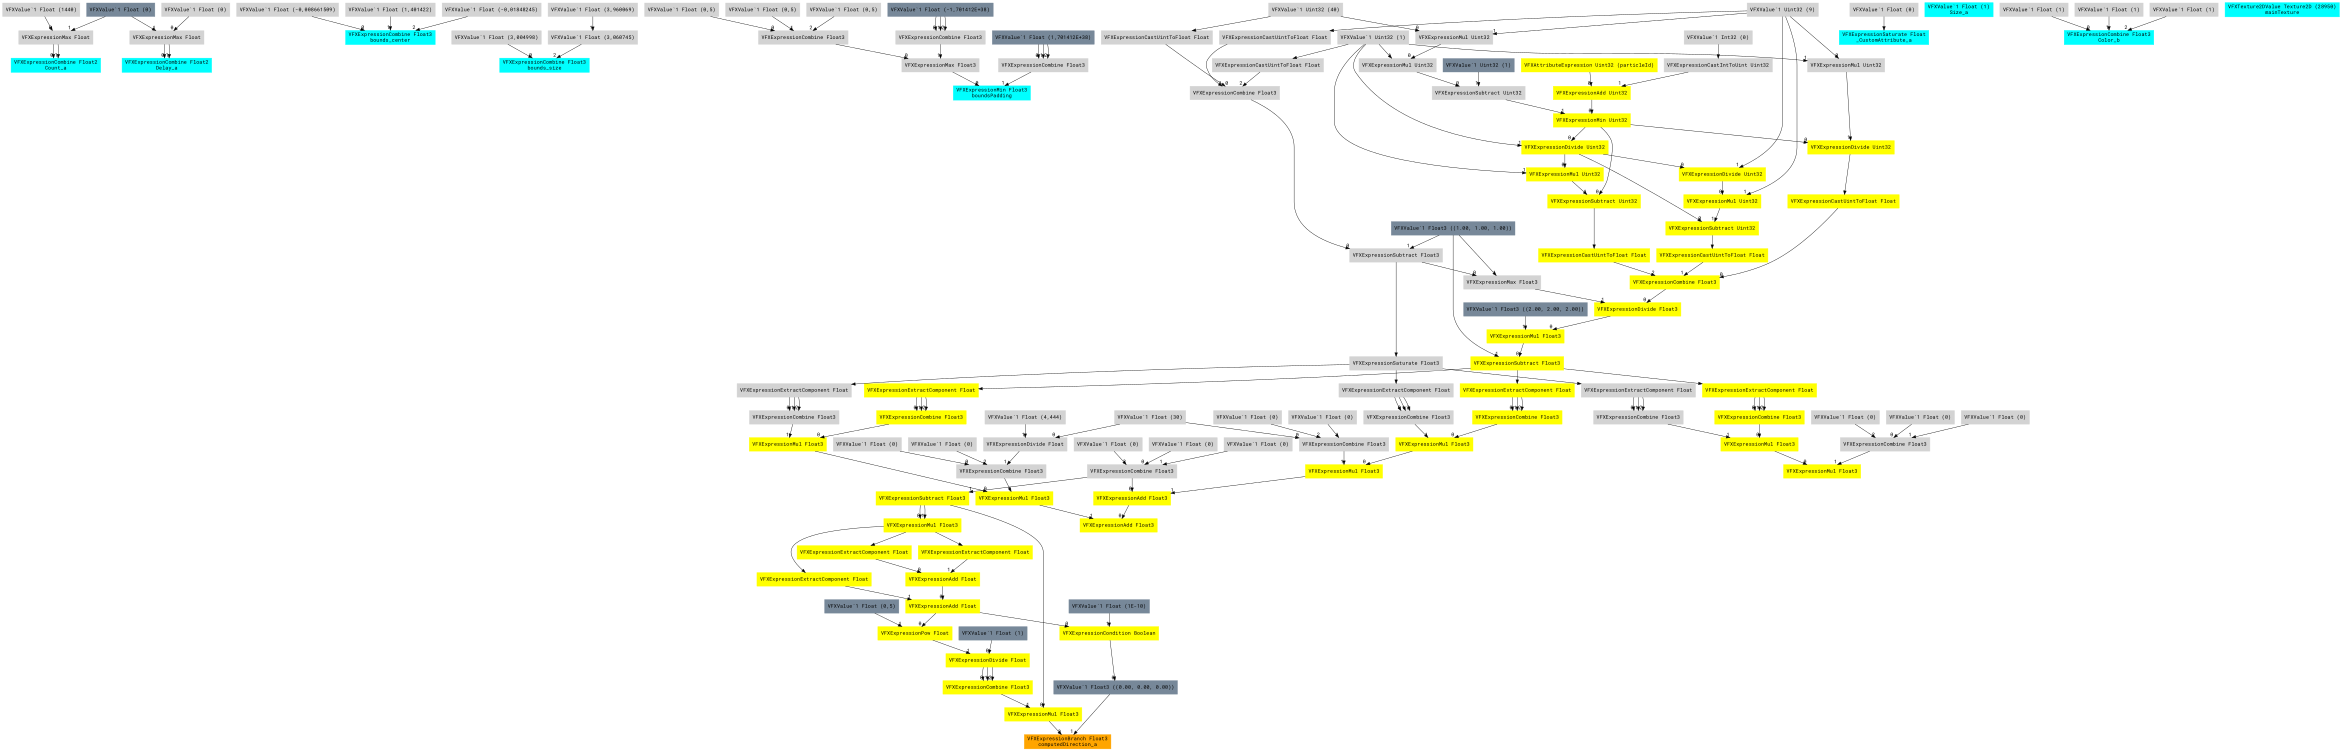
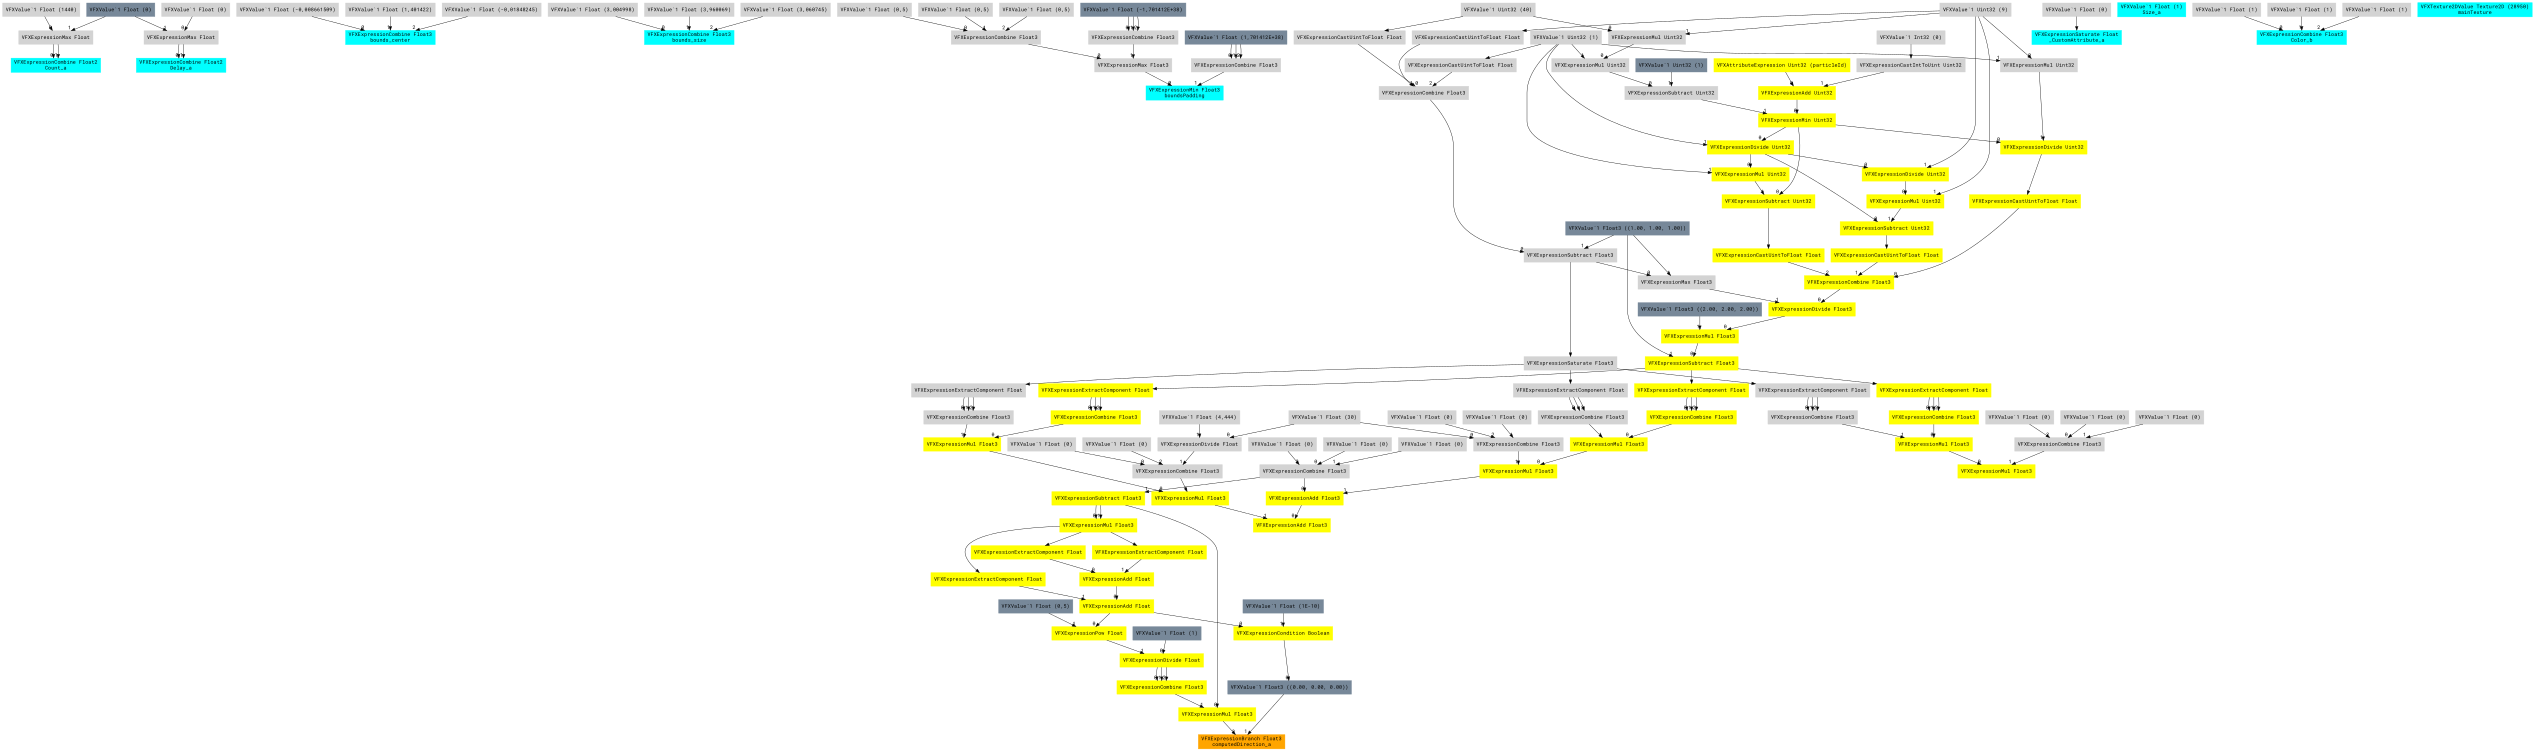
edge "VFXValue`1 Float (3,960069)" -> "VFXValue`1 Float (3,060745)": now "VFXValue`1 Float (3,960069)" -> "VFXExpressionCombine Float3 bounds_size"
